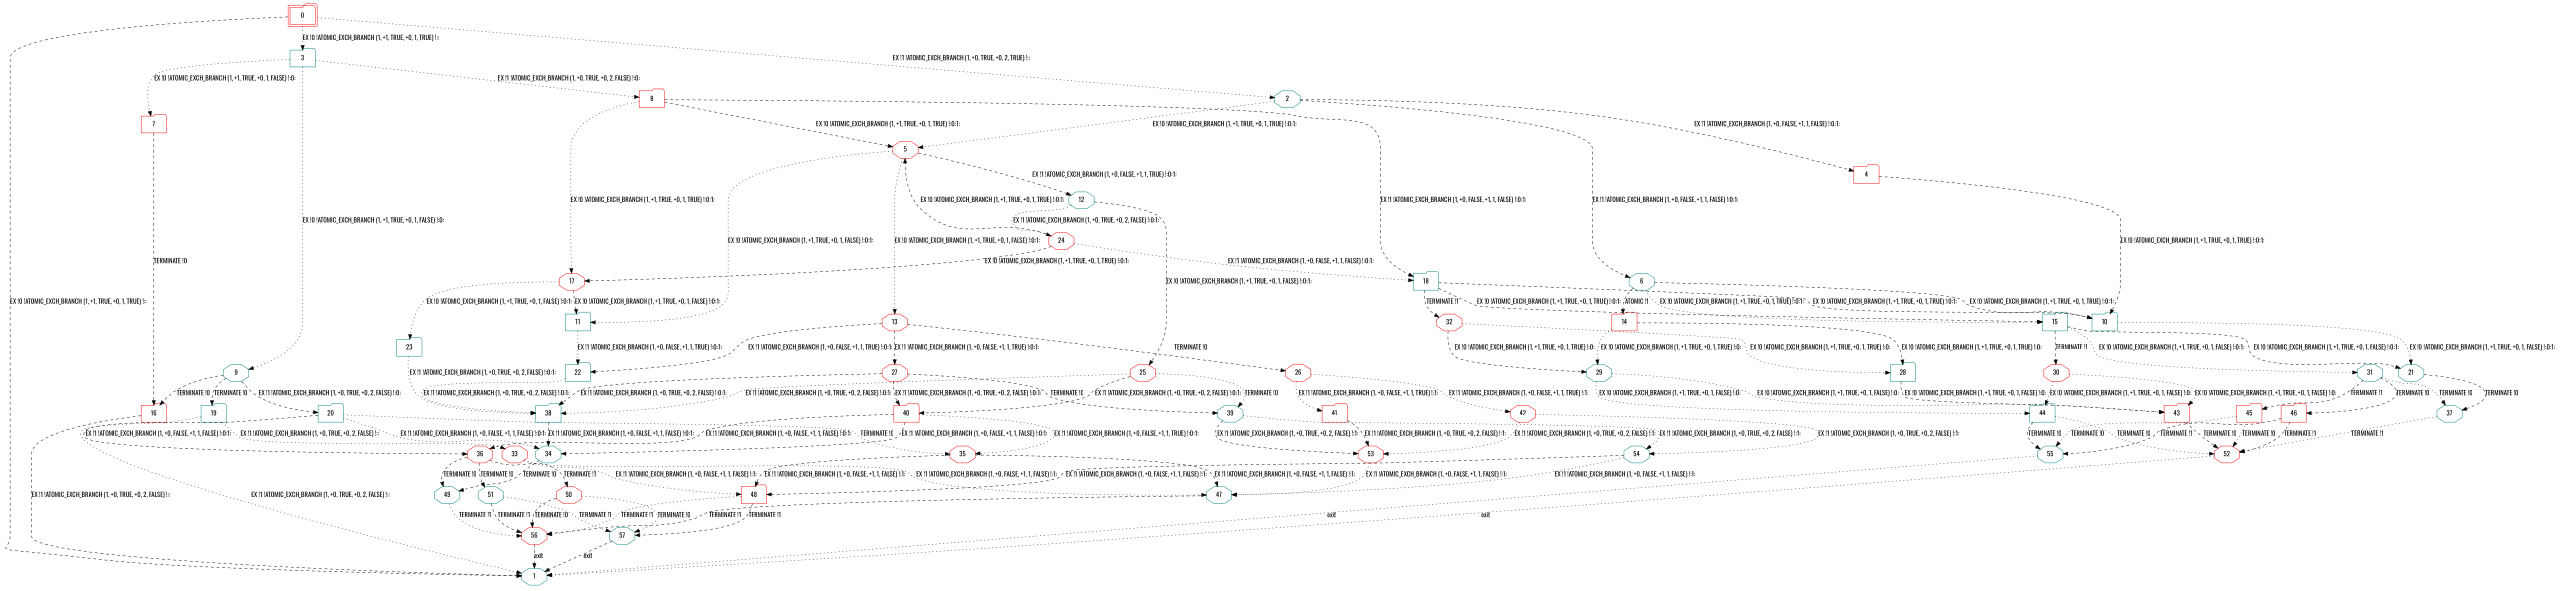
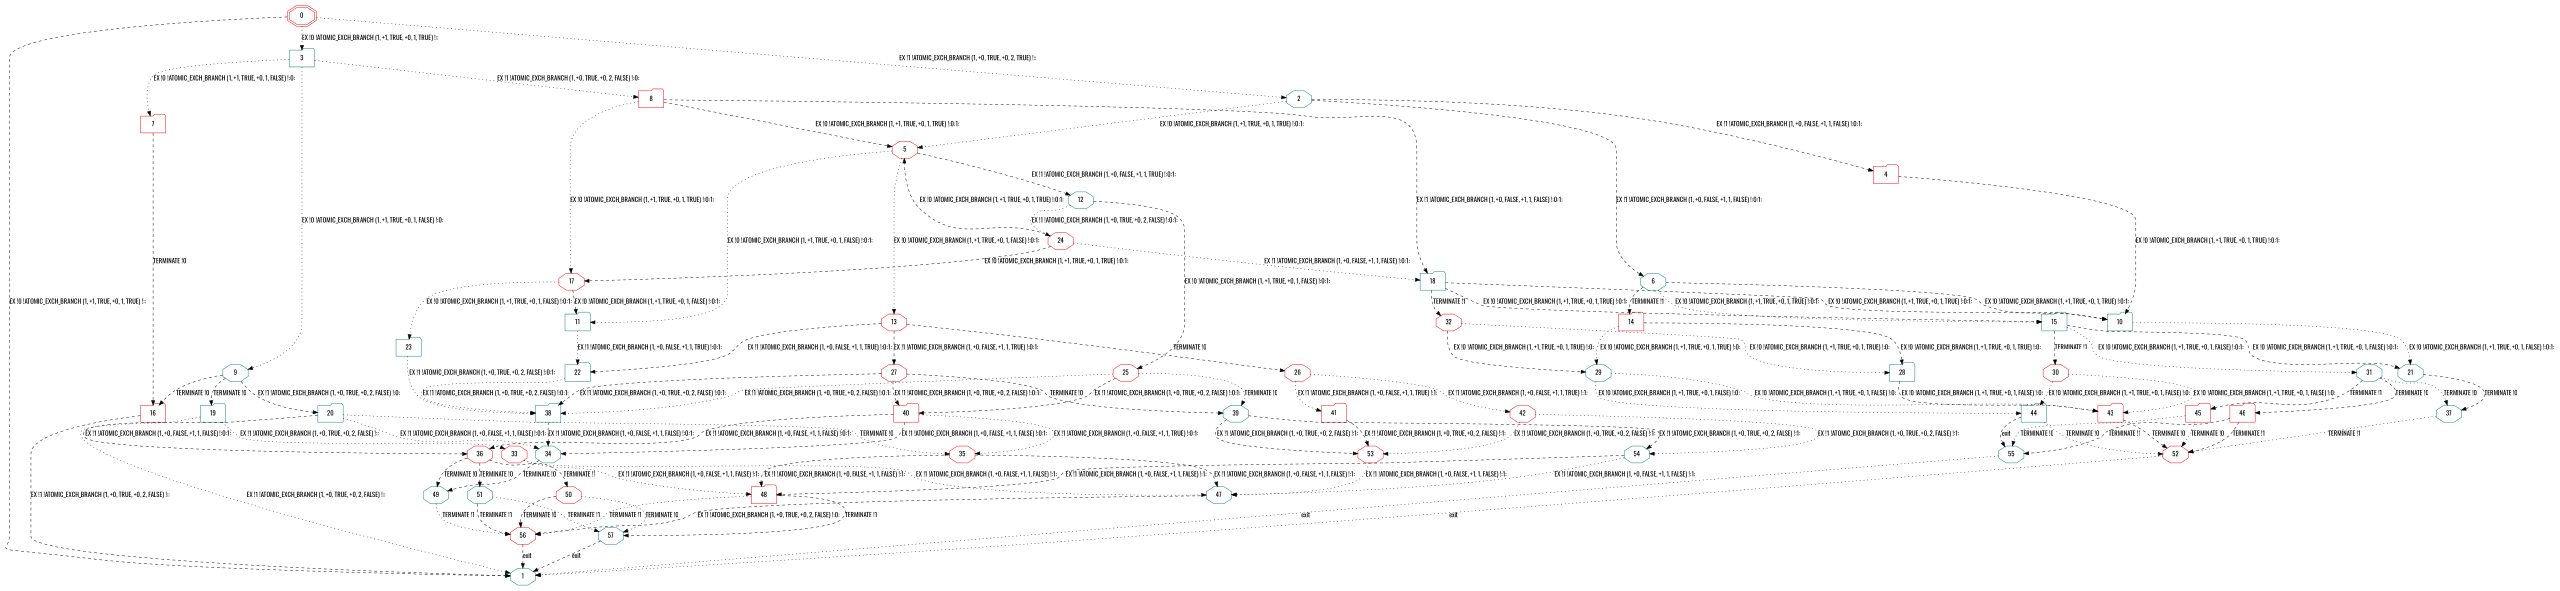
node "0": shape folder -> octagon
edge "6" -> "14": label "ATOMIC !1" -> "TERMINATE !1"
edge "39" -> "54": style dotted -> dashed
edge "44" -> "55": label "TERMINATE !0" -> "exit"
edge "47" -> "56": label "TERMINATE !1" -> "EX !1 !ATOMIC_EXCH_BRANCH (1, +0, TRUE, +0, 2, FALSE) !:0:"
